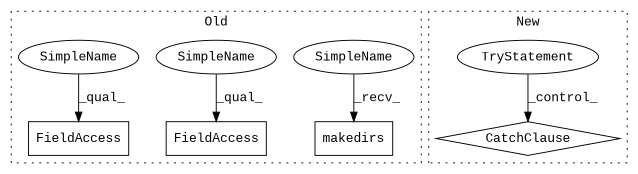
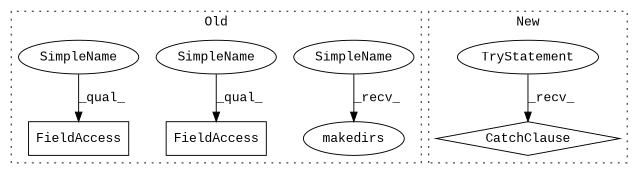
edge "TryStatement" -> "CatchClause": label "_control_" -> "_recv_"
node "makedirs": shape box -> ellipse
